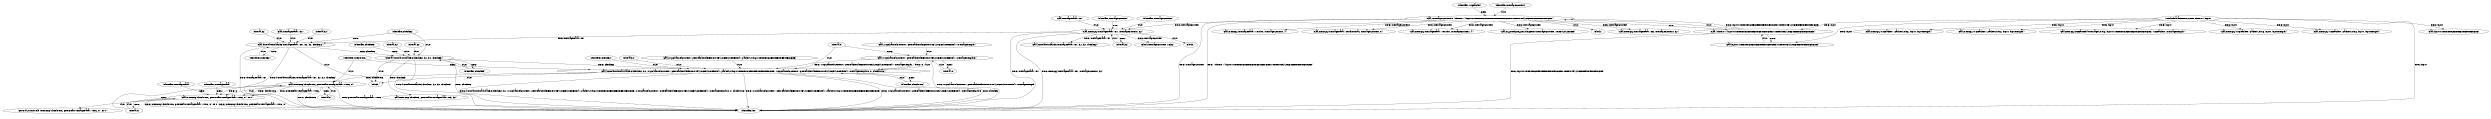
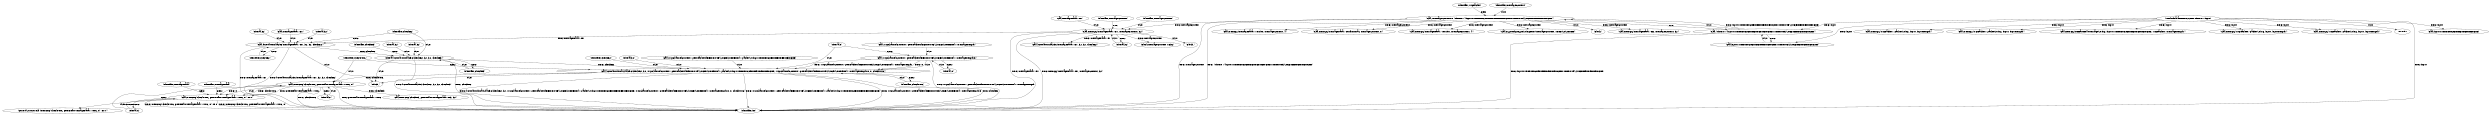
node "1000191": added
edge "(Literal,bctoolbox_sha256(checkH2, 32, 32, checkH3))" -> "(Call,memcmp(checkH3, peerHelloMessageData->H3, 32))": now "(Call,memcmp(checkMAC, peerHelloMessageData->MAC, 8))" -> "(Call,memcmp(checkH3, peerHelloMessageData->H3, 32))"
edge "(Literal,6)" -> "(Call,memcmp(checkMAC, peerHelloMessageData->MAC, 8) != 0)": label "AST: " -> "LENGTH: "
